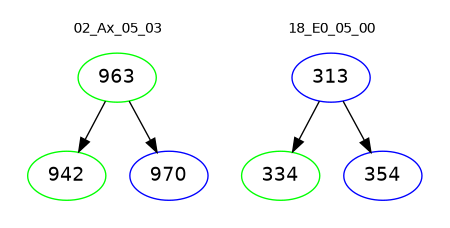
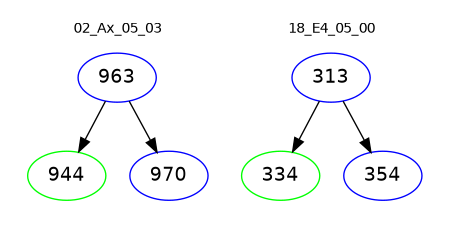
cluster "18_E0_05_00": label "18_E0_05_00" -> "18_E4_05_00"
node "963": color green -> blue
node "942": label "942" -> "944"
